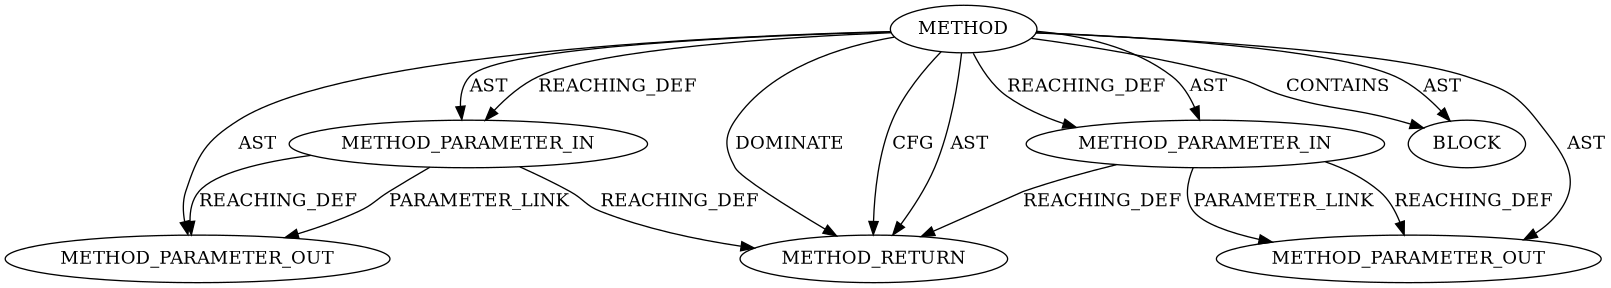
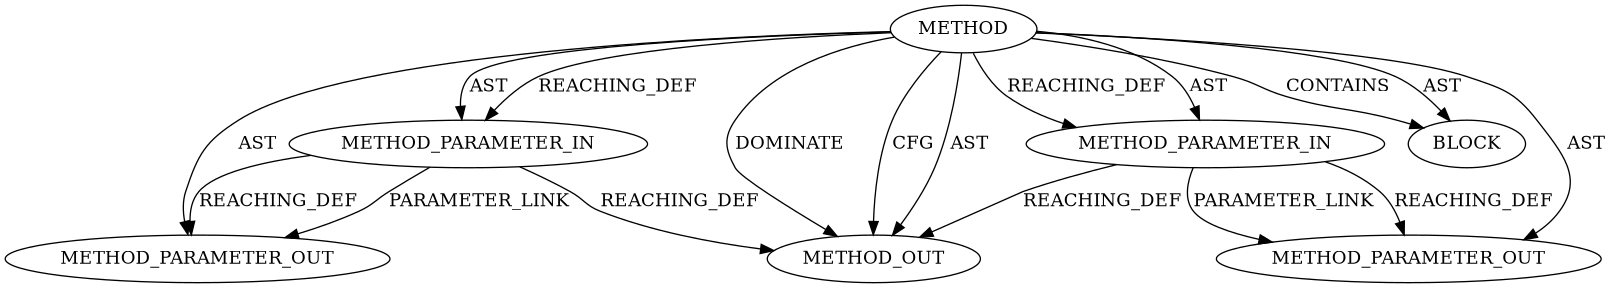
node "METHOD_RETURN": label "METHOD_RETURN" -> "METHOD_OUT"
